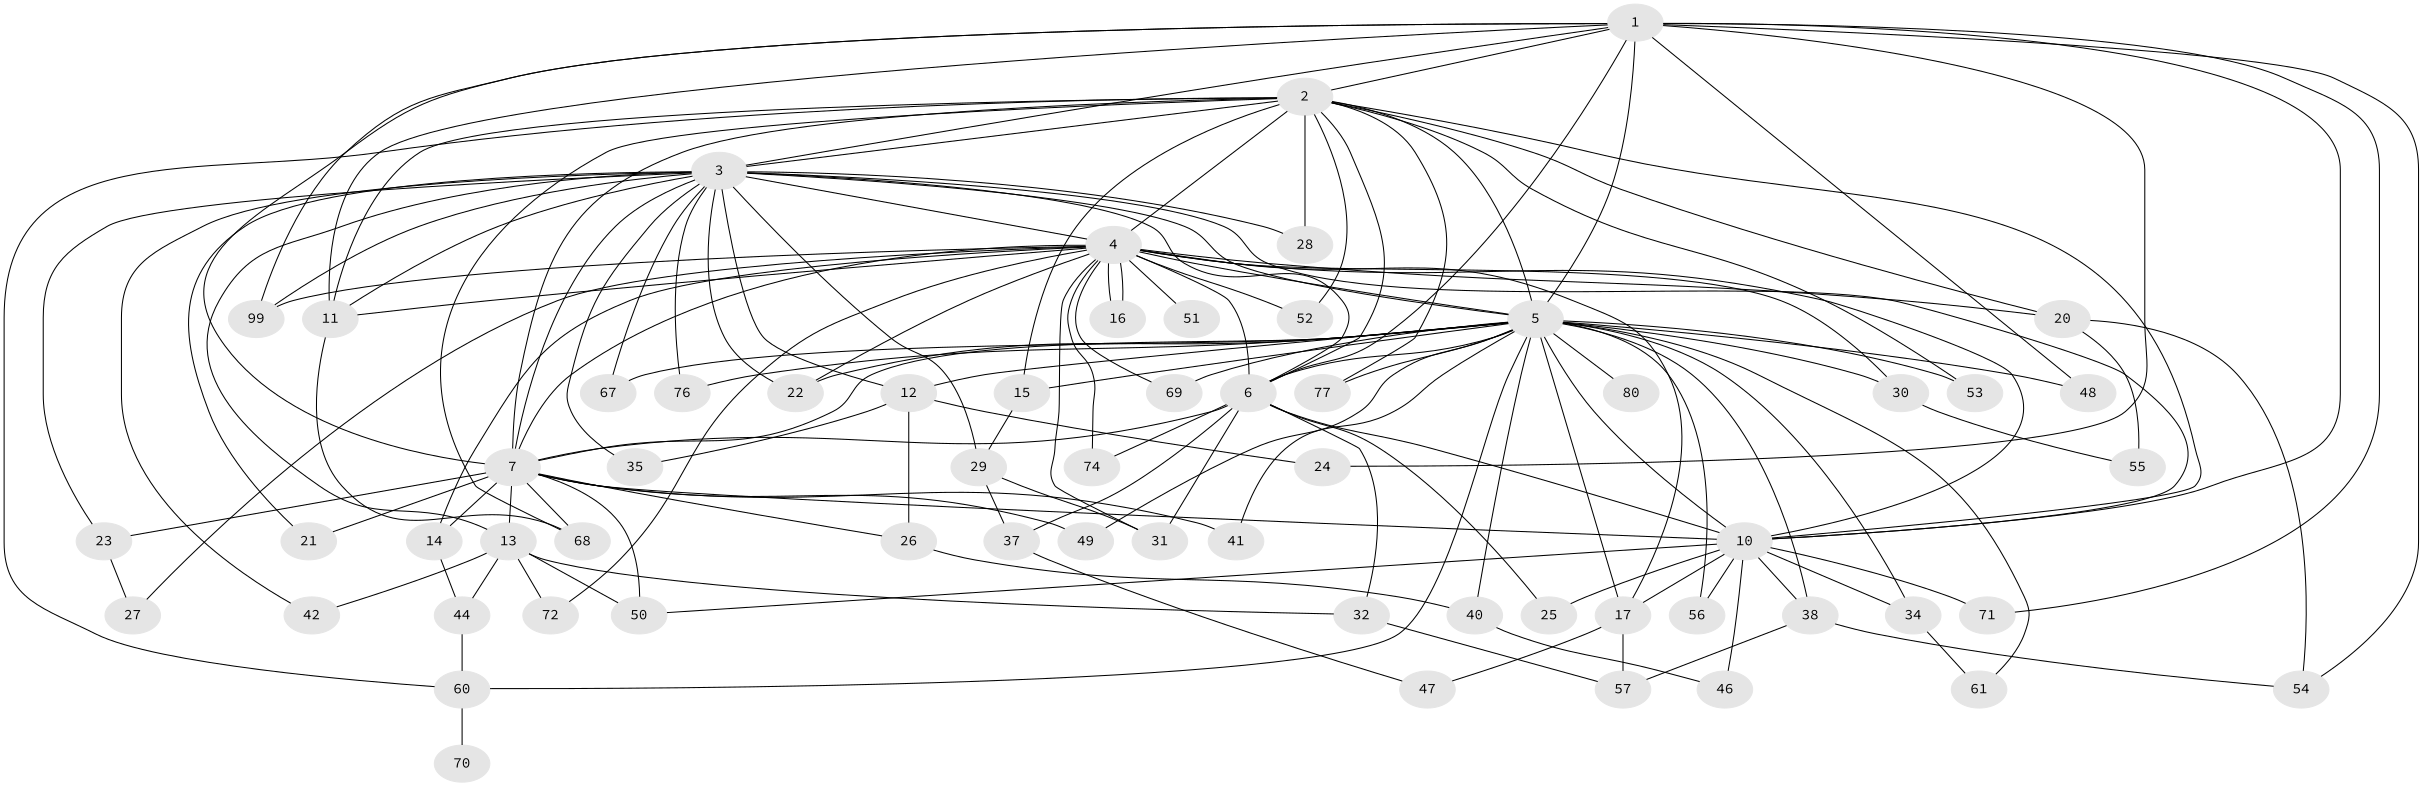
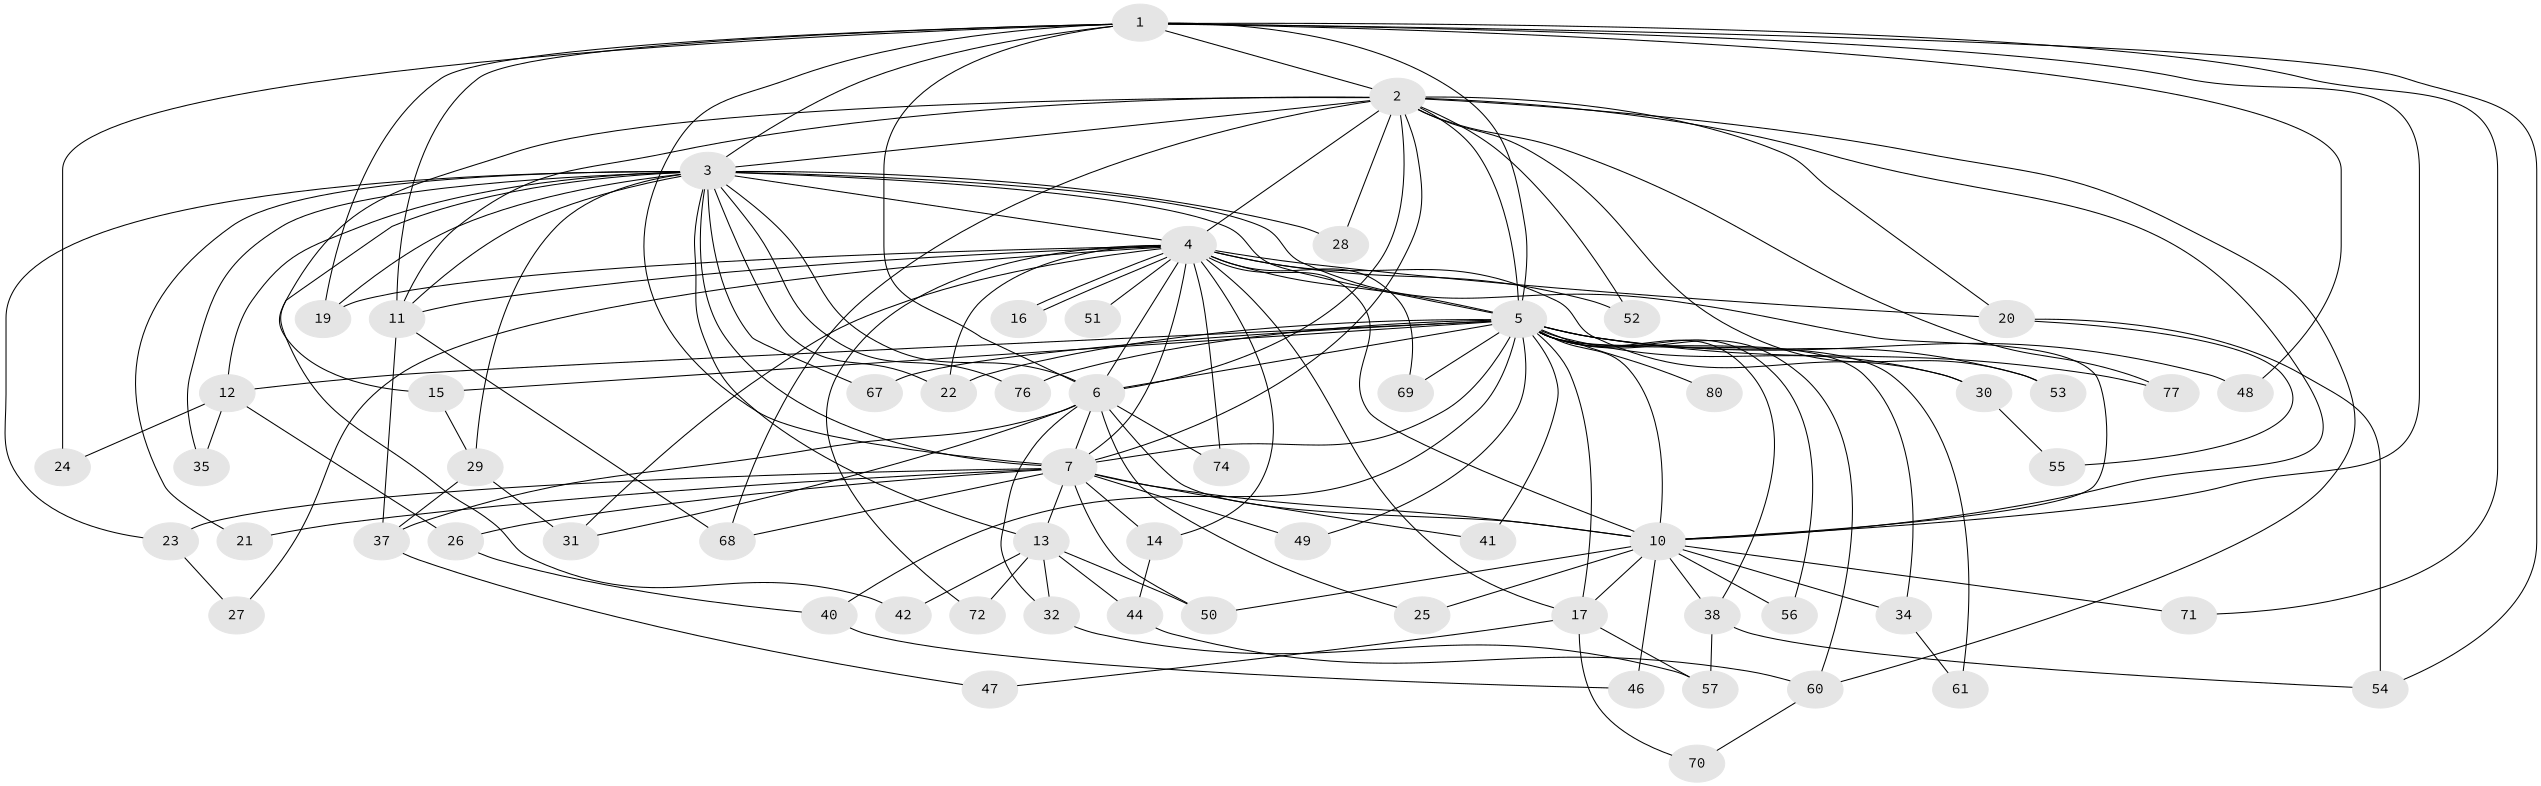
node "99": label "99" -> "19"
edge "11" -- "37": added
edge "17" -- "70": added
